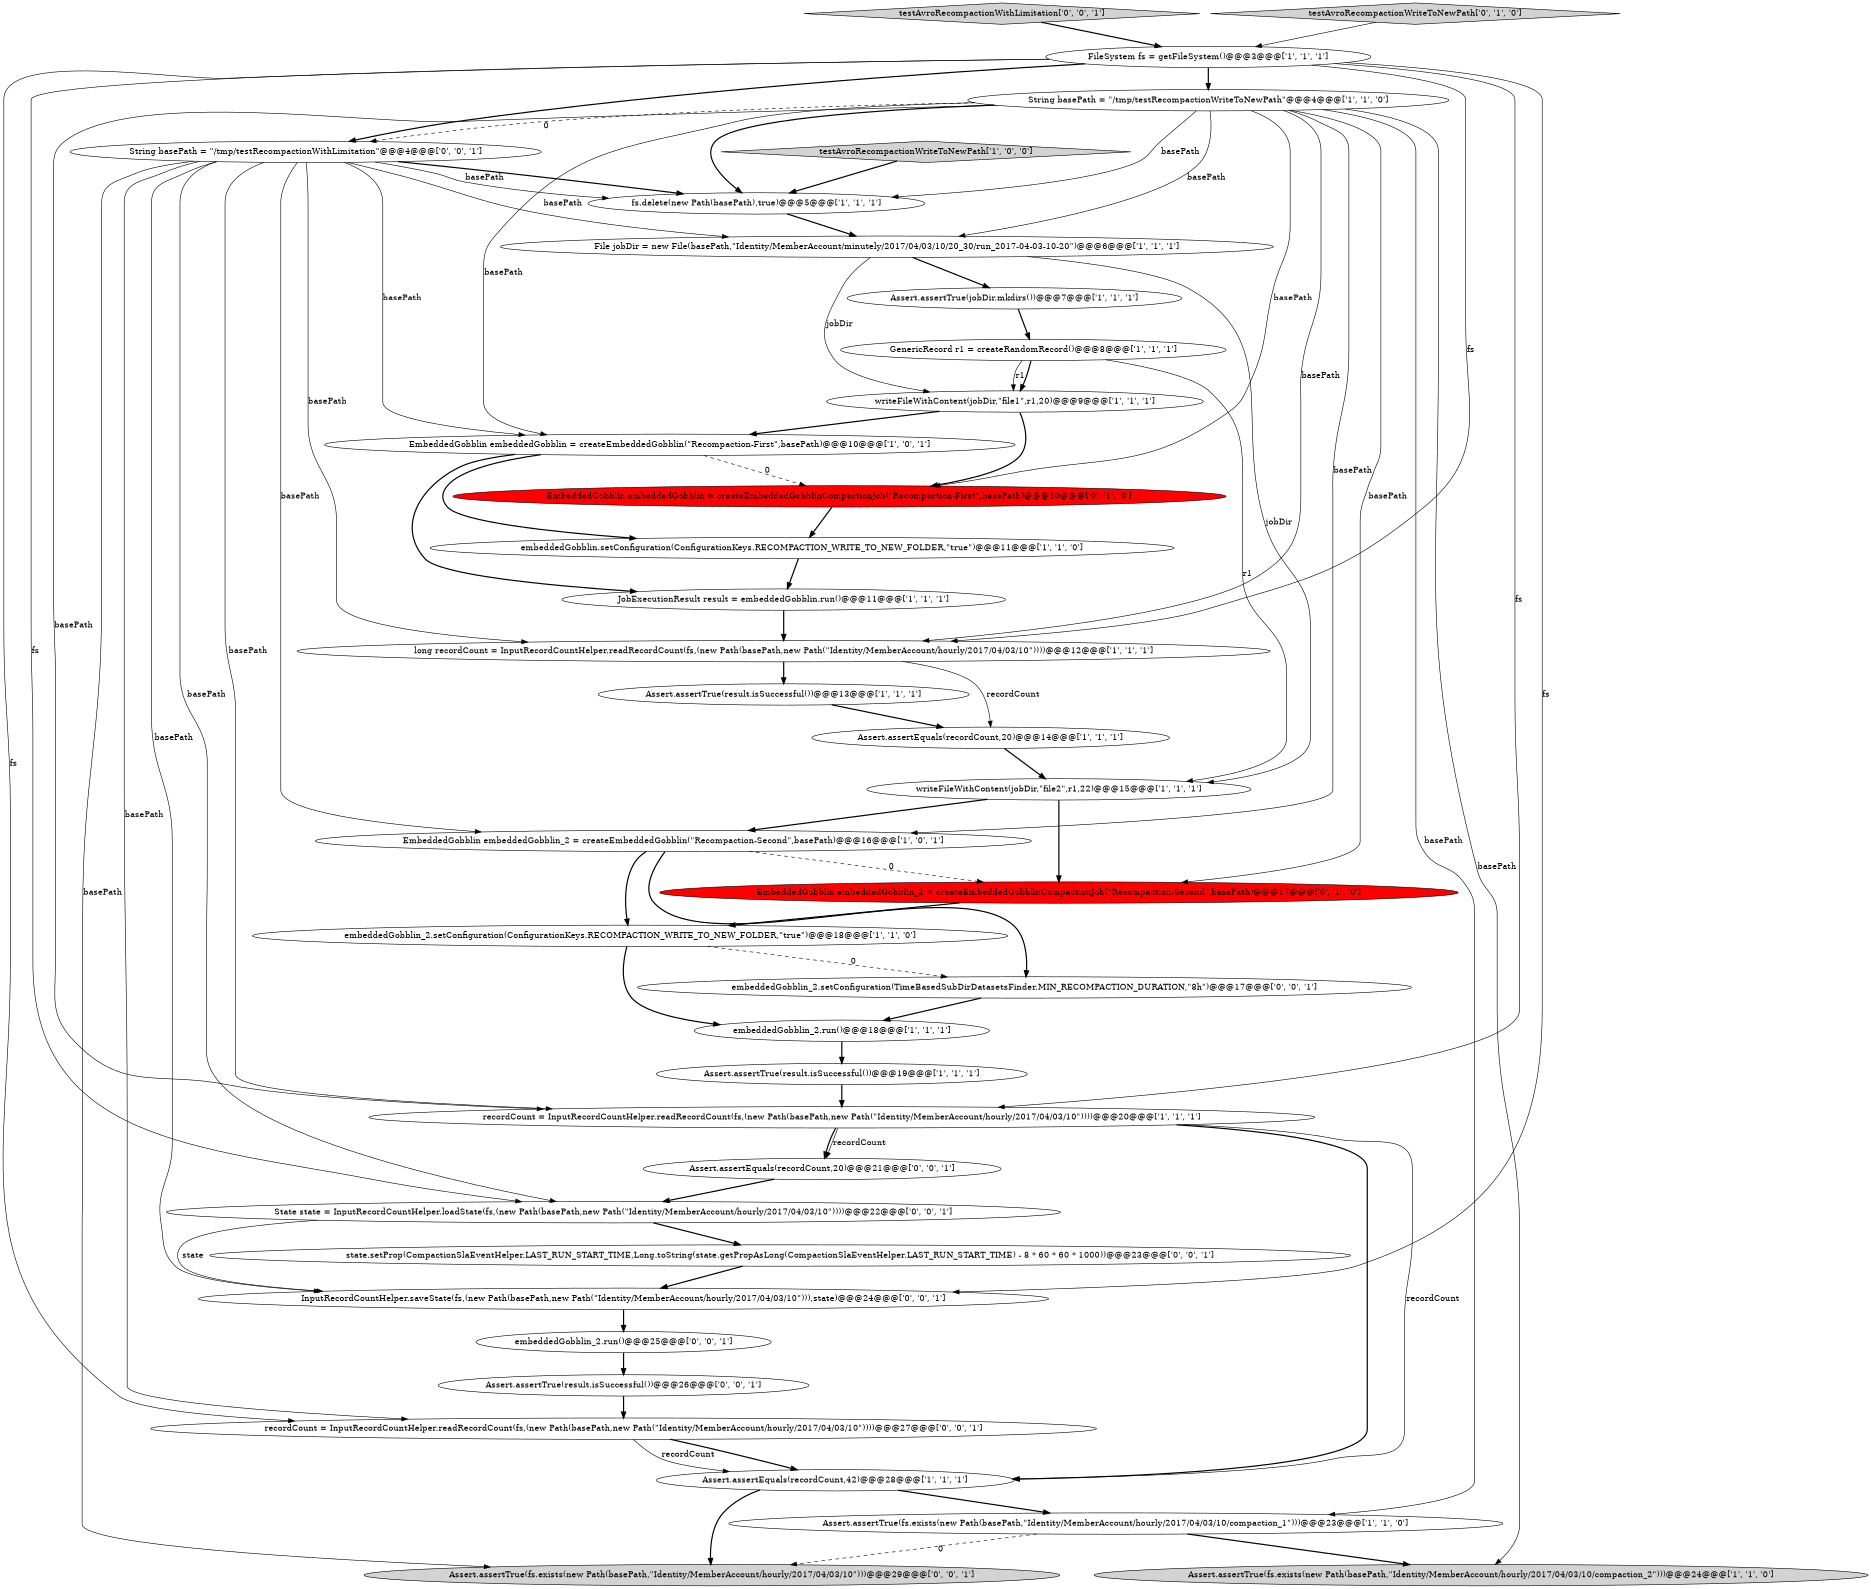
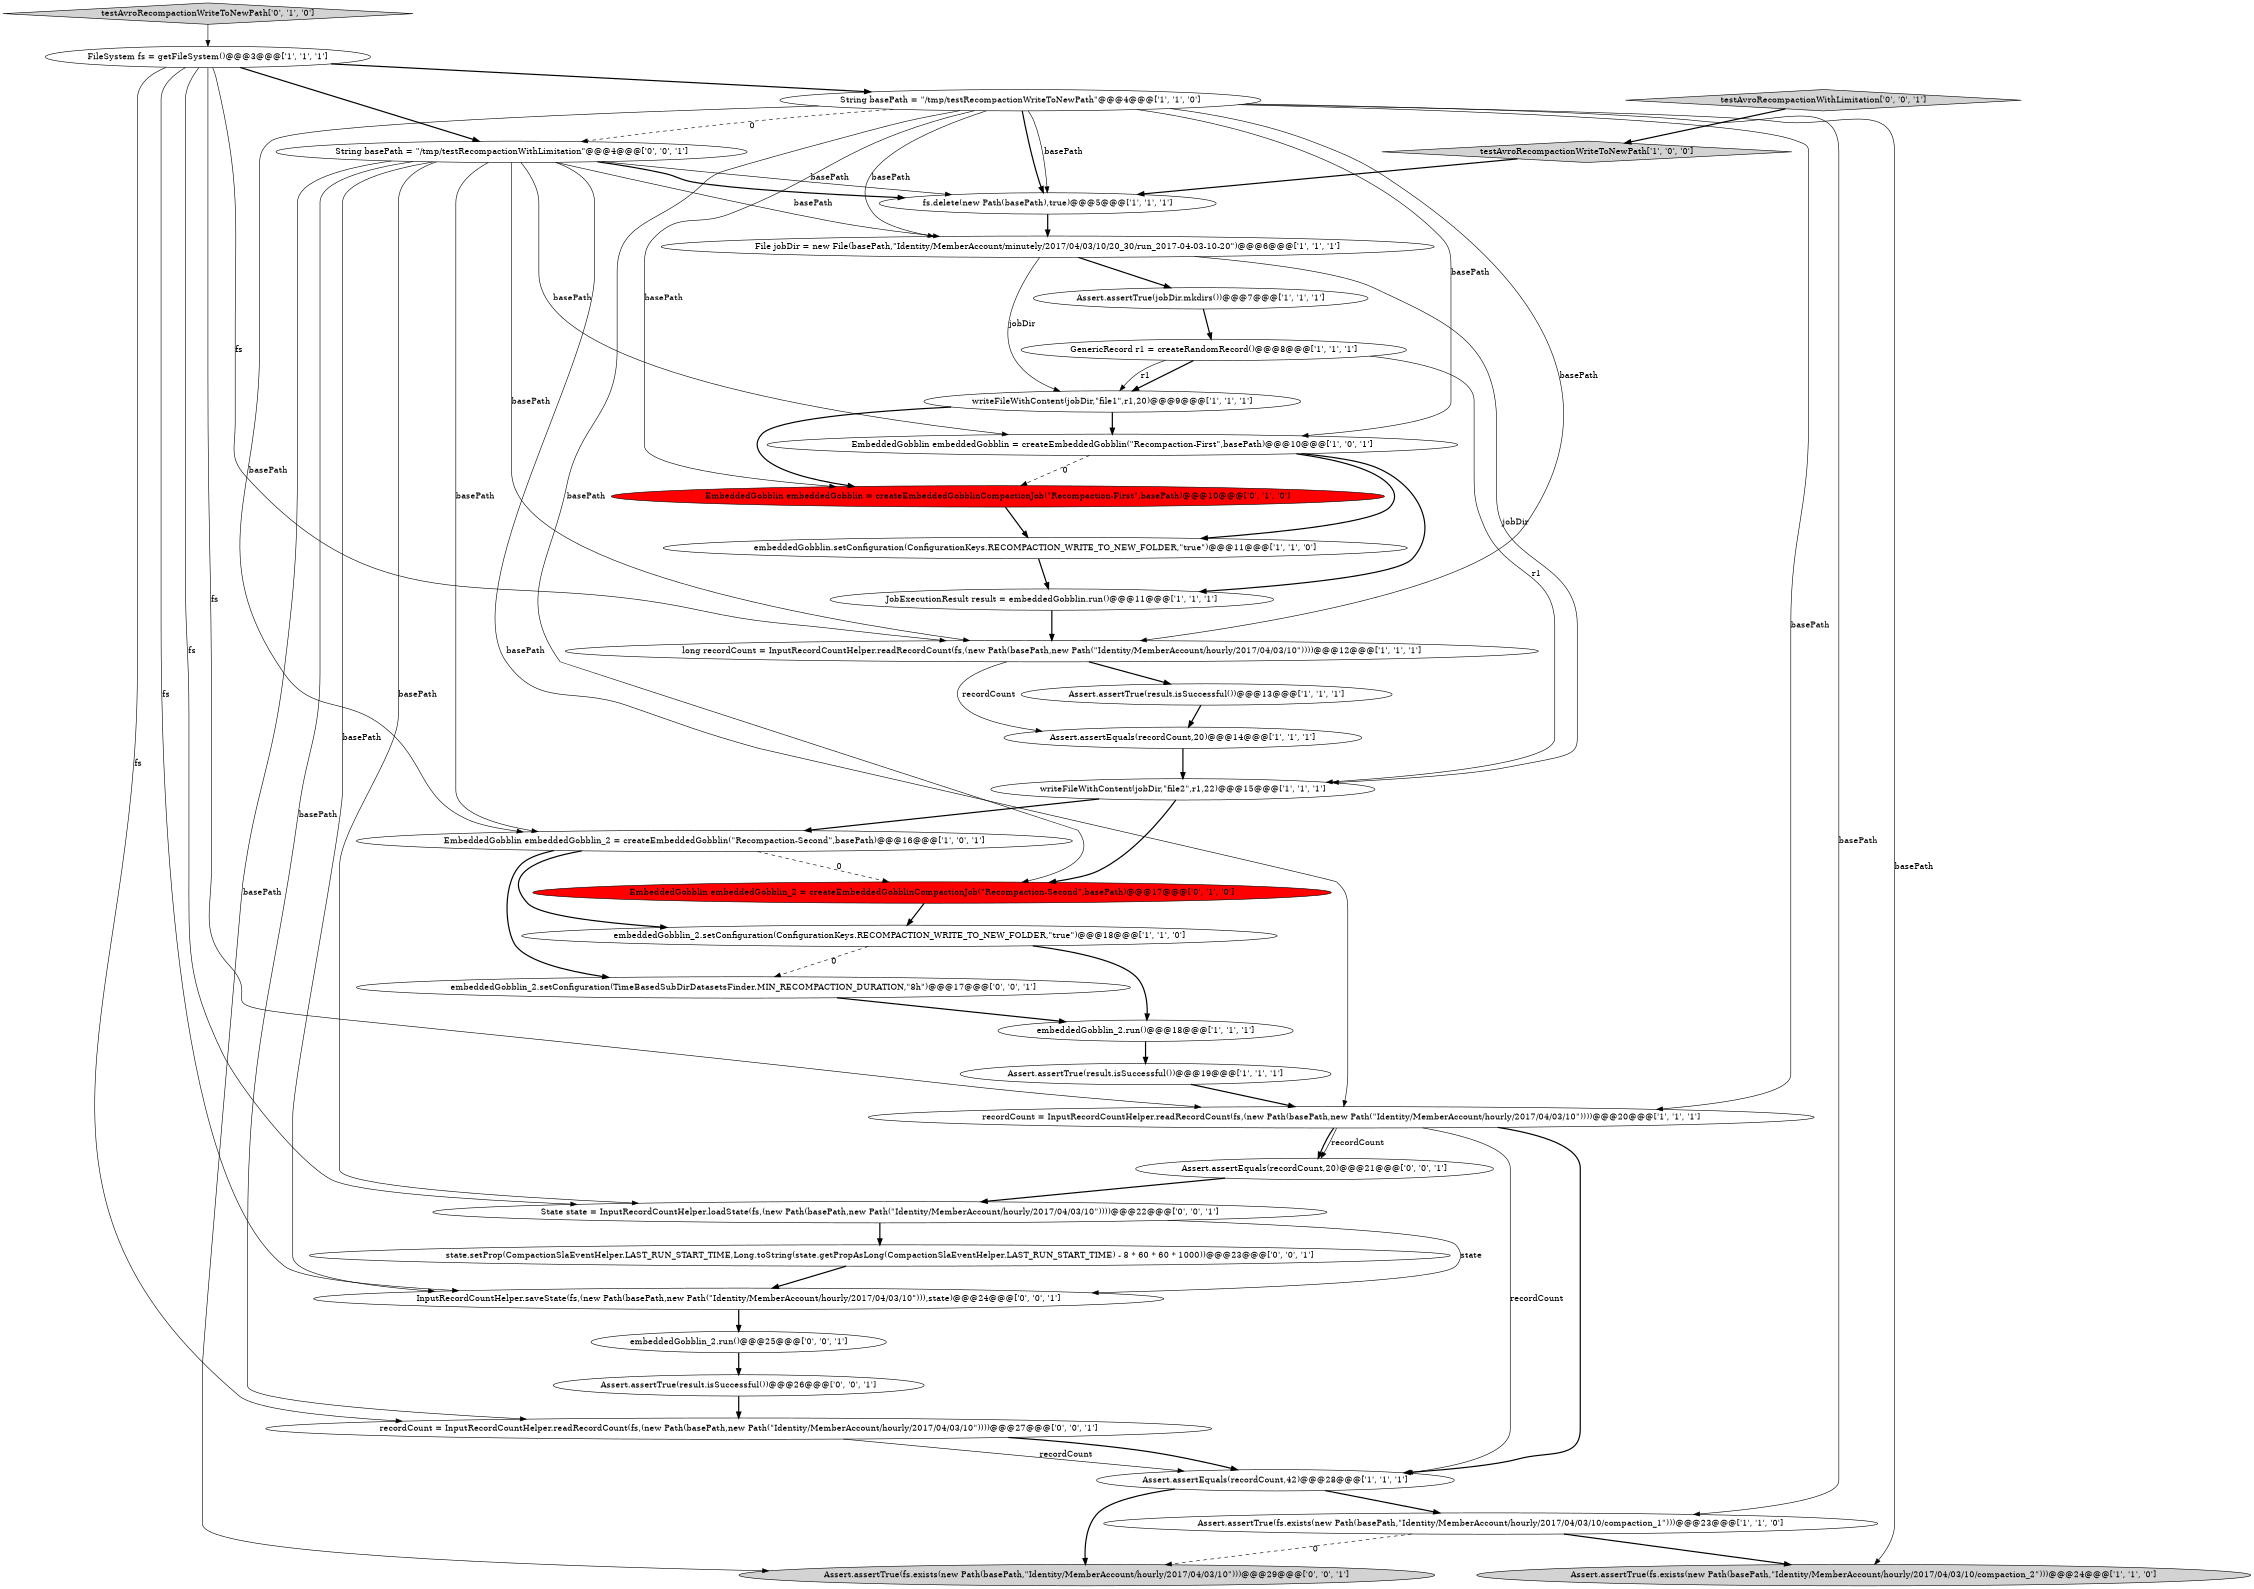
edge "testAvroRecompactionWithLimitation['0', '0', '1']" -> "FileSystem fs = getFileSystem()@@@3@@@['1', '1', '1']": now "testAvroRecompactionWithLimitation['0', '0', '1']" -> "testAvroRecompactionWriteToNewPath['1', '0', '0']"
